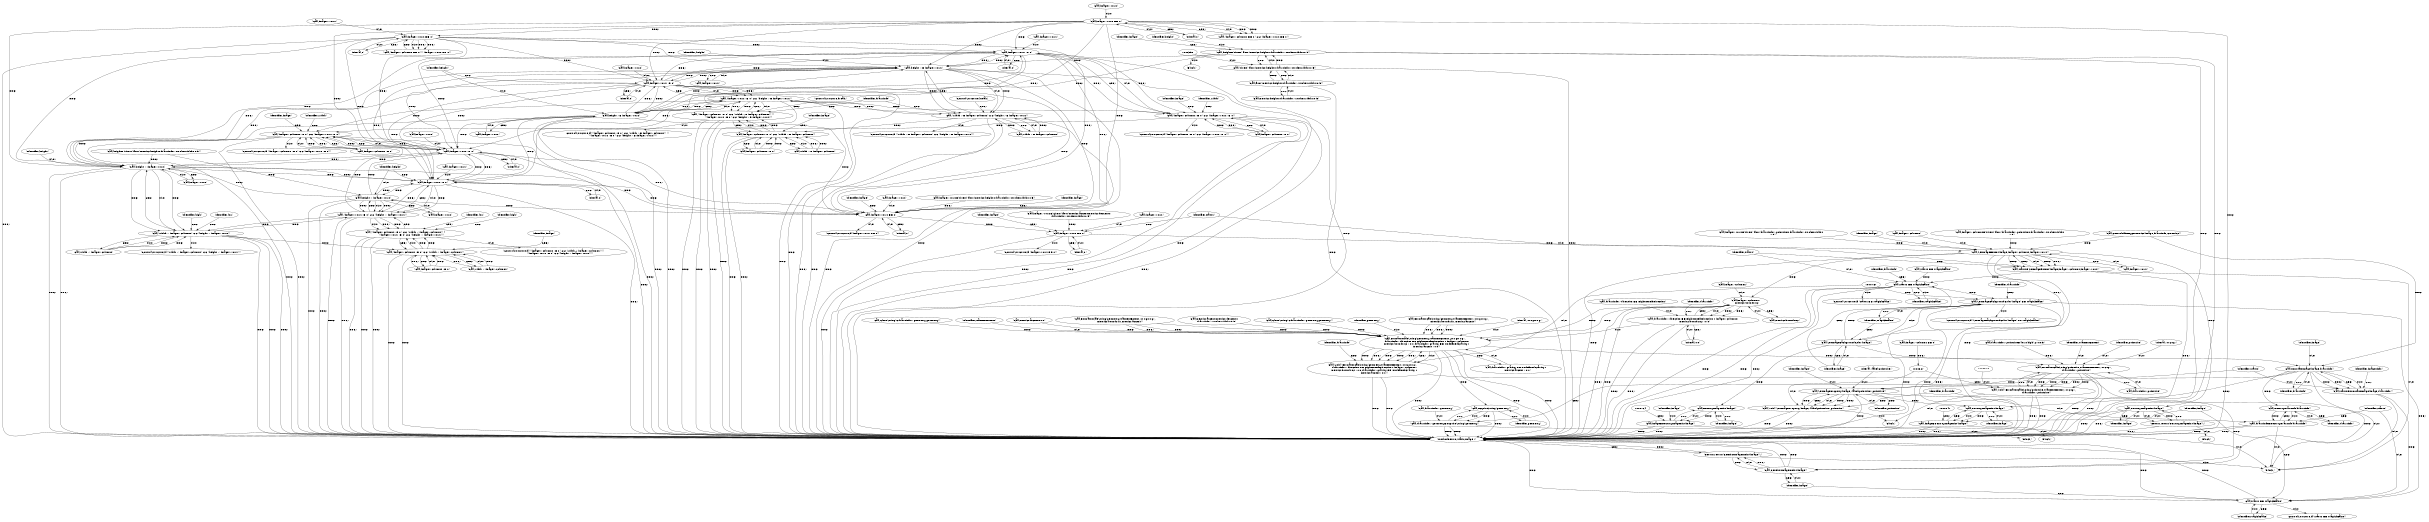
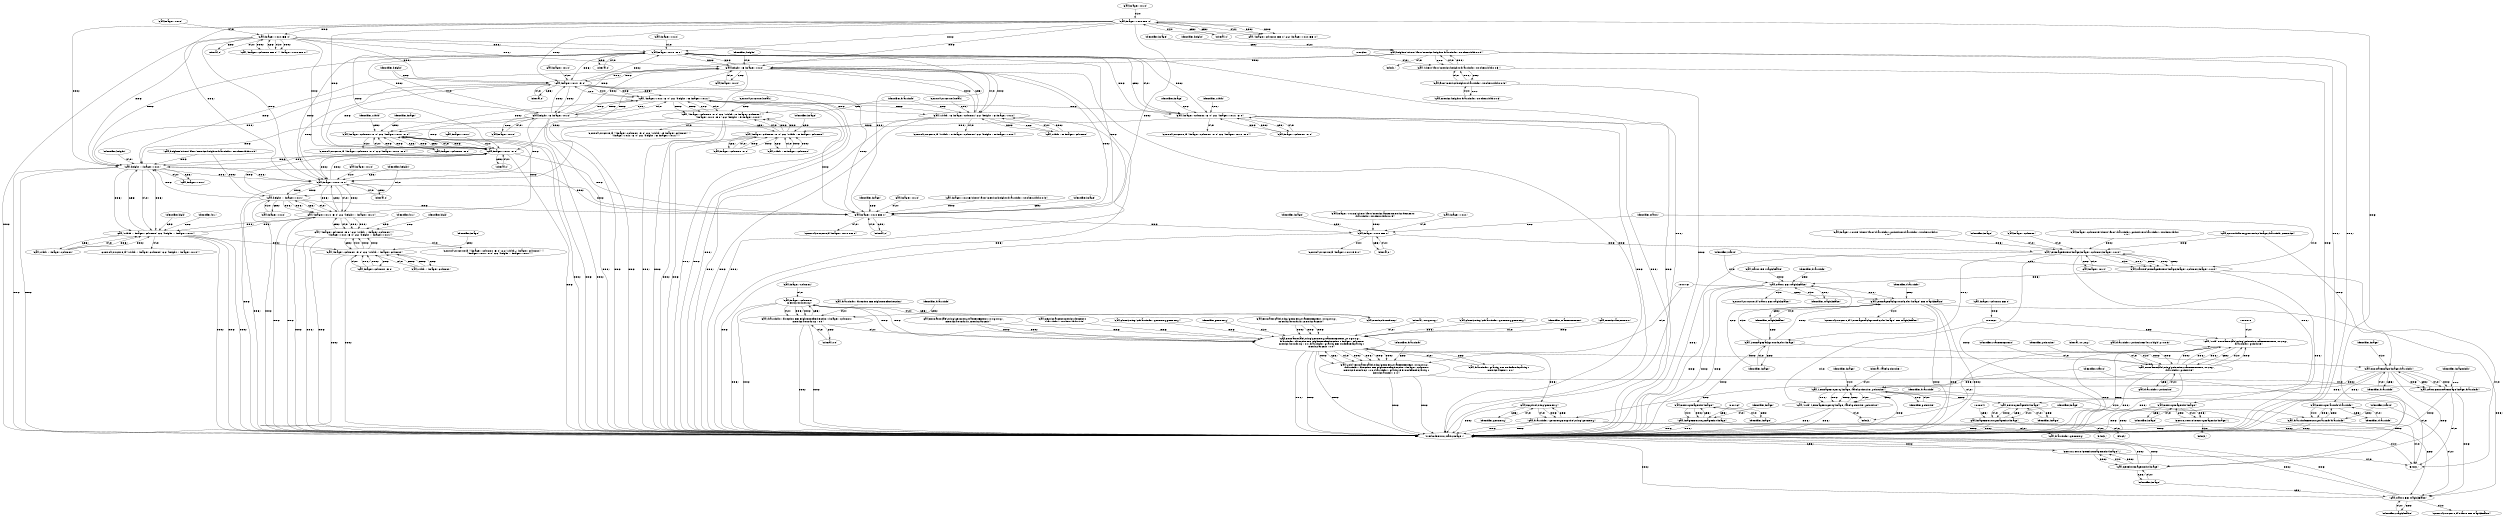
edge "(Call,SetImageExtent(image,image->columns,image->rows))" -> "(Call,image->columns- metrics.bounds.x2)": removed, label "DDG:"
edge "(Call,draw_info->geometry)" -> "(Call,draw_info->geometry=AcquireString(geometry))": reversed
edge "(Call,status=AnnotateImage(image,draw_info))" -> "(MethodReturn,static Image *)": added, label "DDG:"
edge "(Return,return(GetFirstImageInList(image));)" -> "(Call,GetFirstImageInList(image))": label "CFG: " -> "DDG: "
